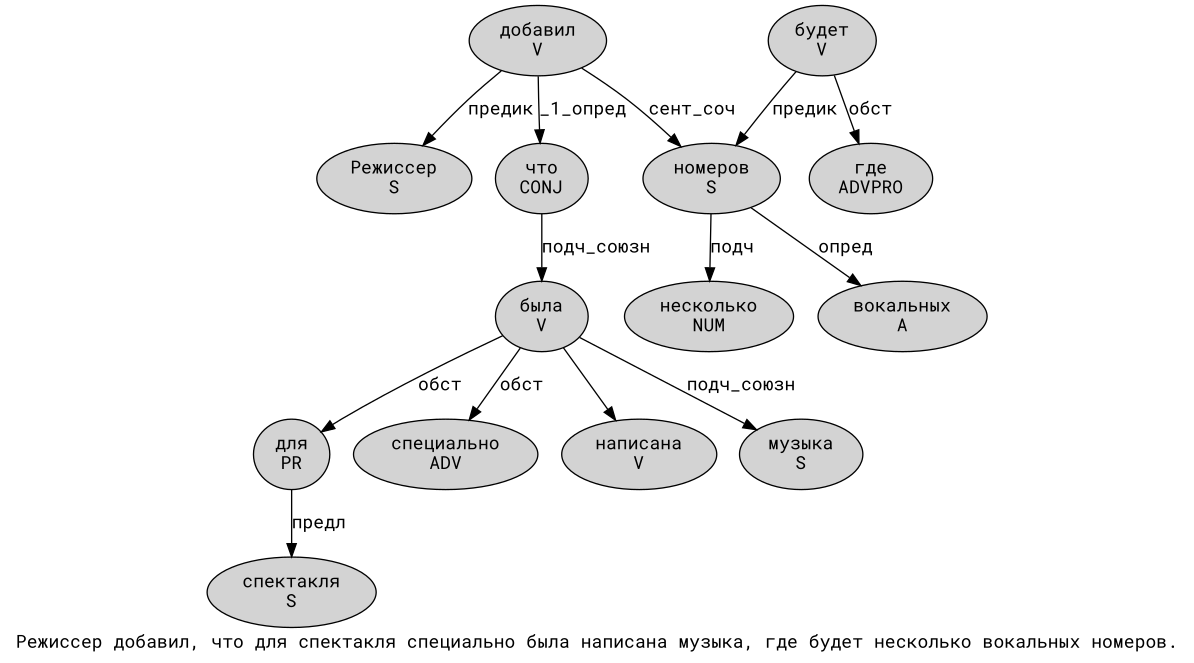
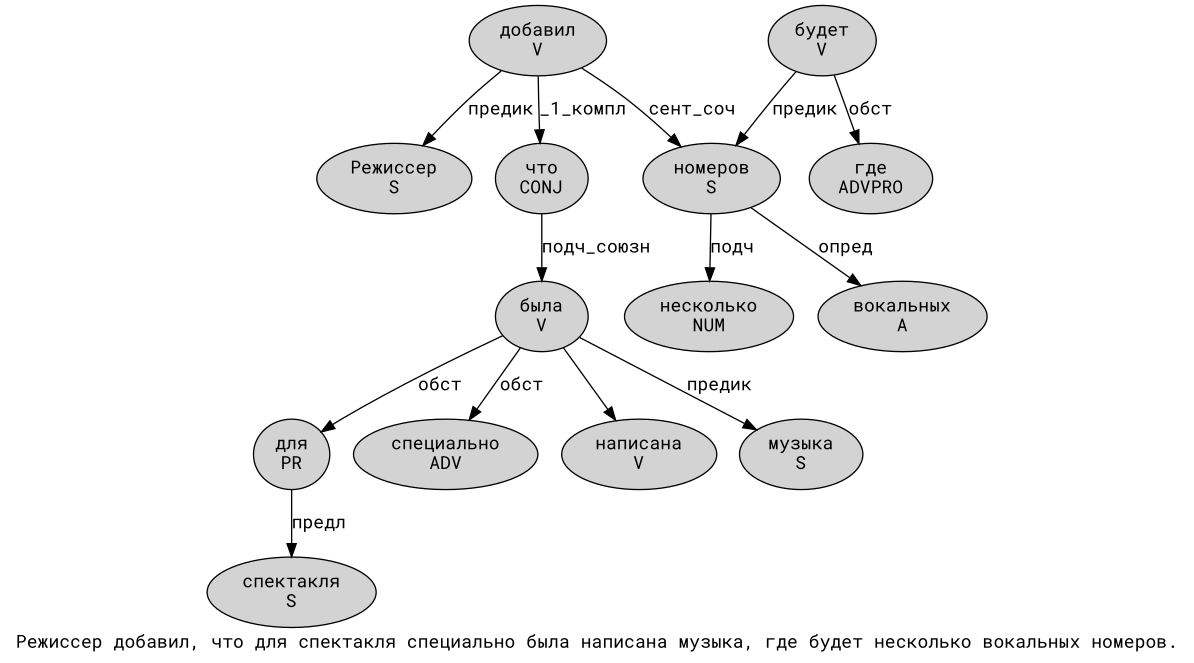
edge "добавил V" -> "что CONJ": label "_1_опред" -> "_1_компл"
edge "была V" -> "музыка S": label "подч_союзн" -> "предик"
